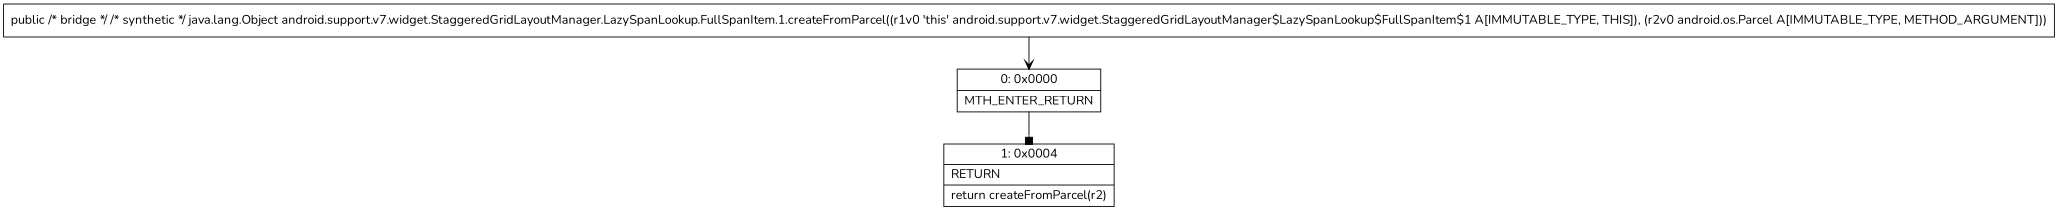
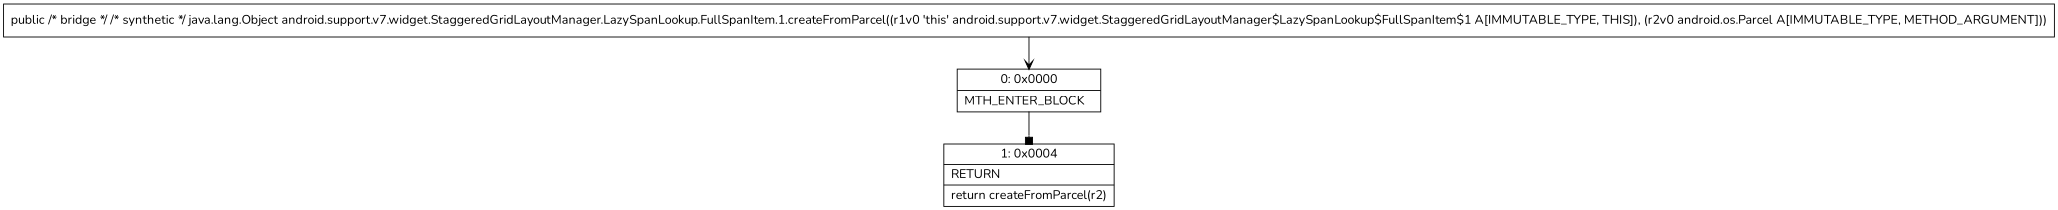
node "0: 0x0000": text "MTH_ENTER_RETURN" -> "MTH_ENTER_BLOCK"
